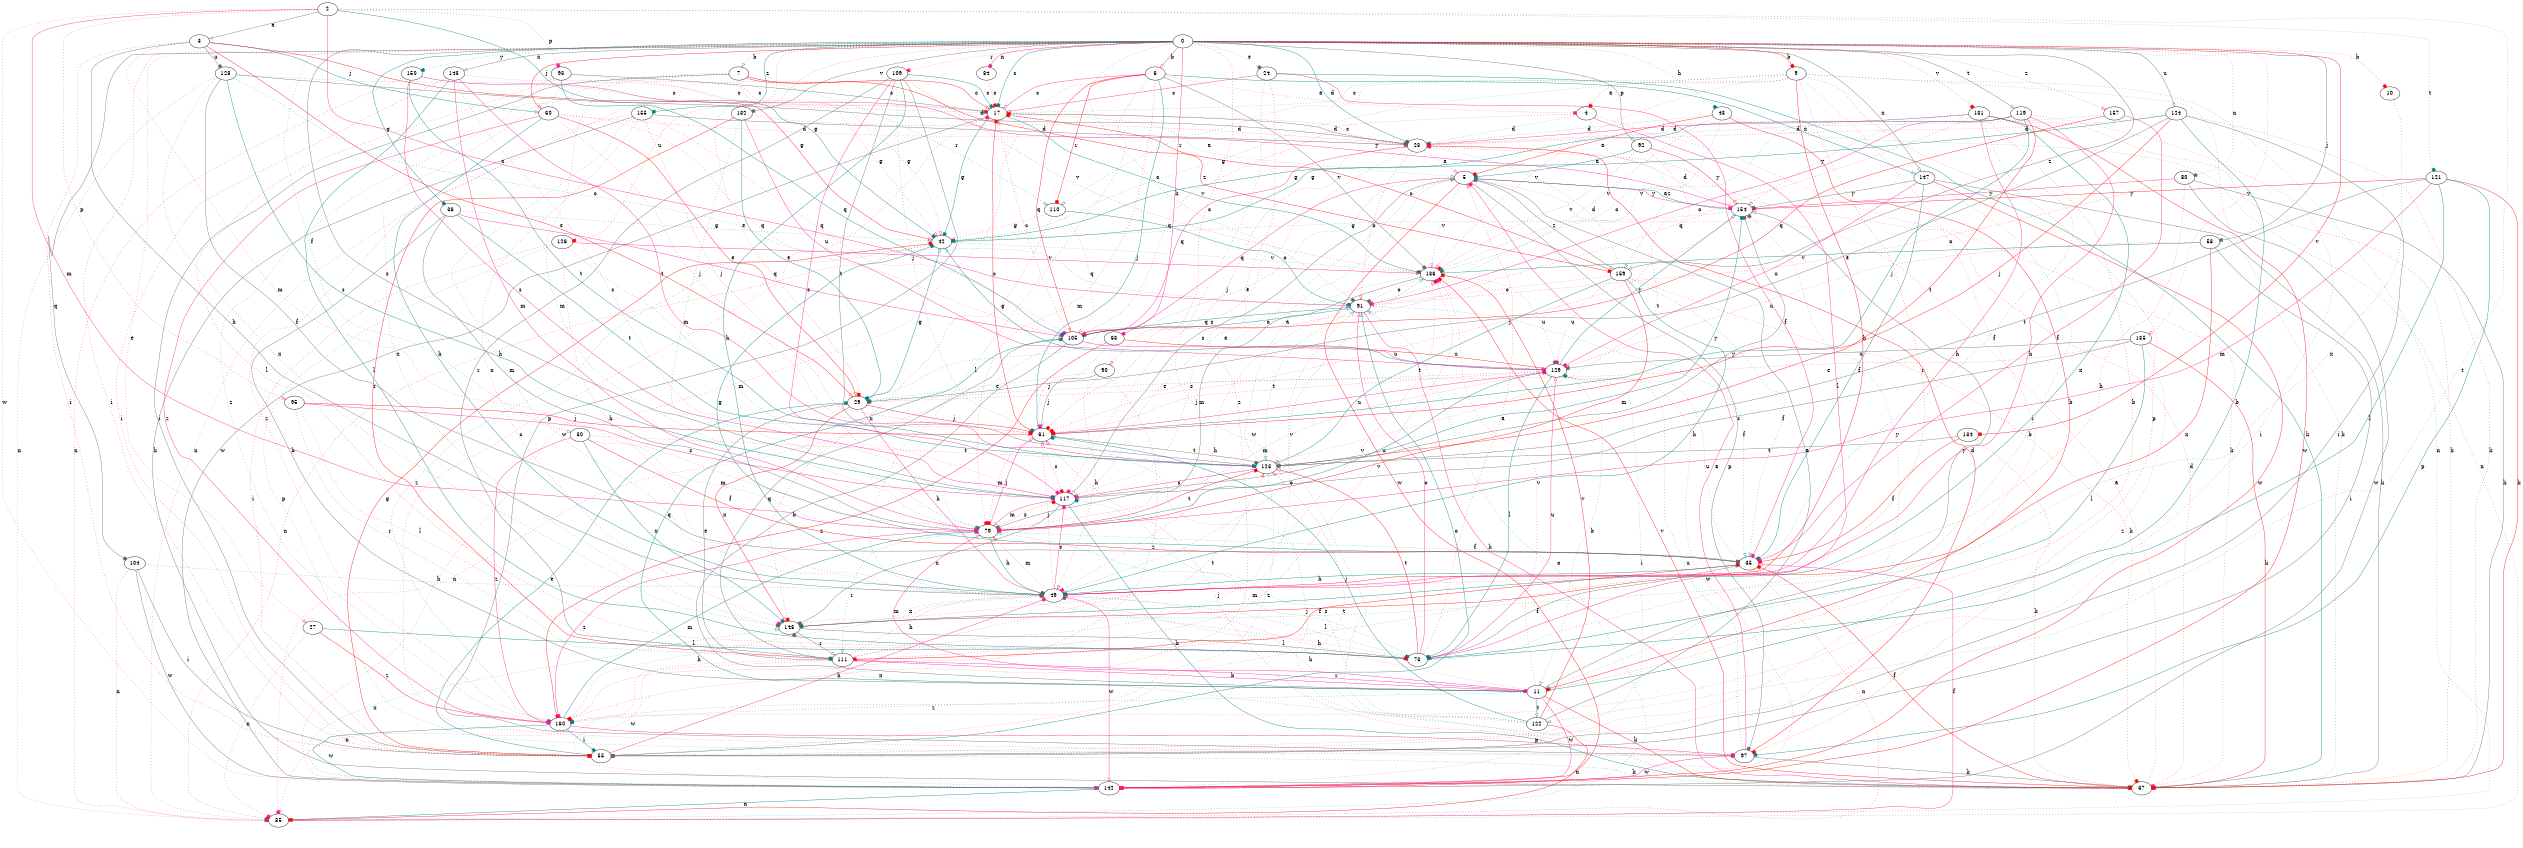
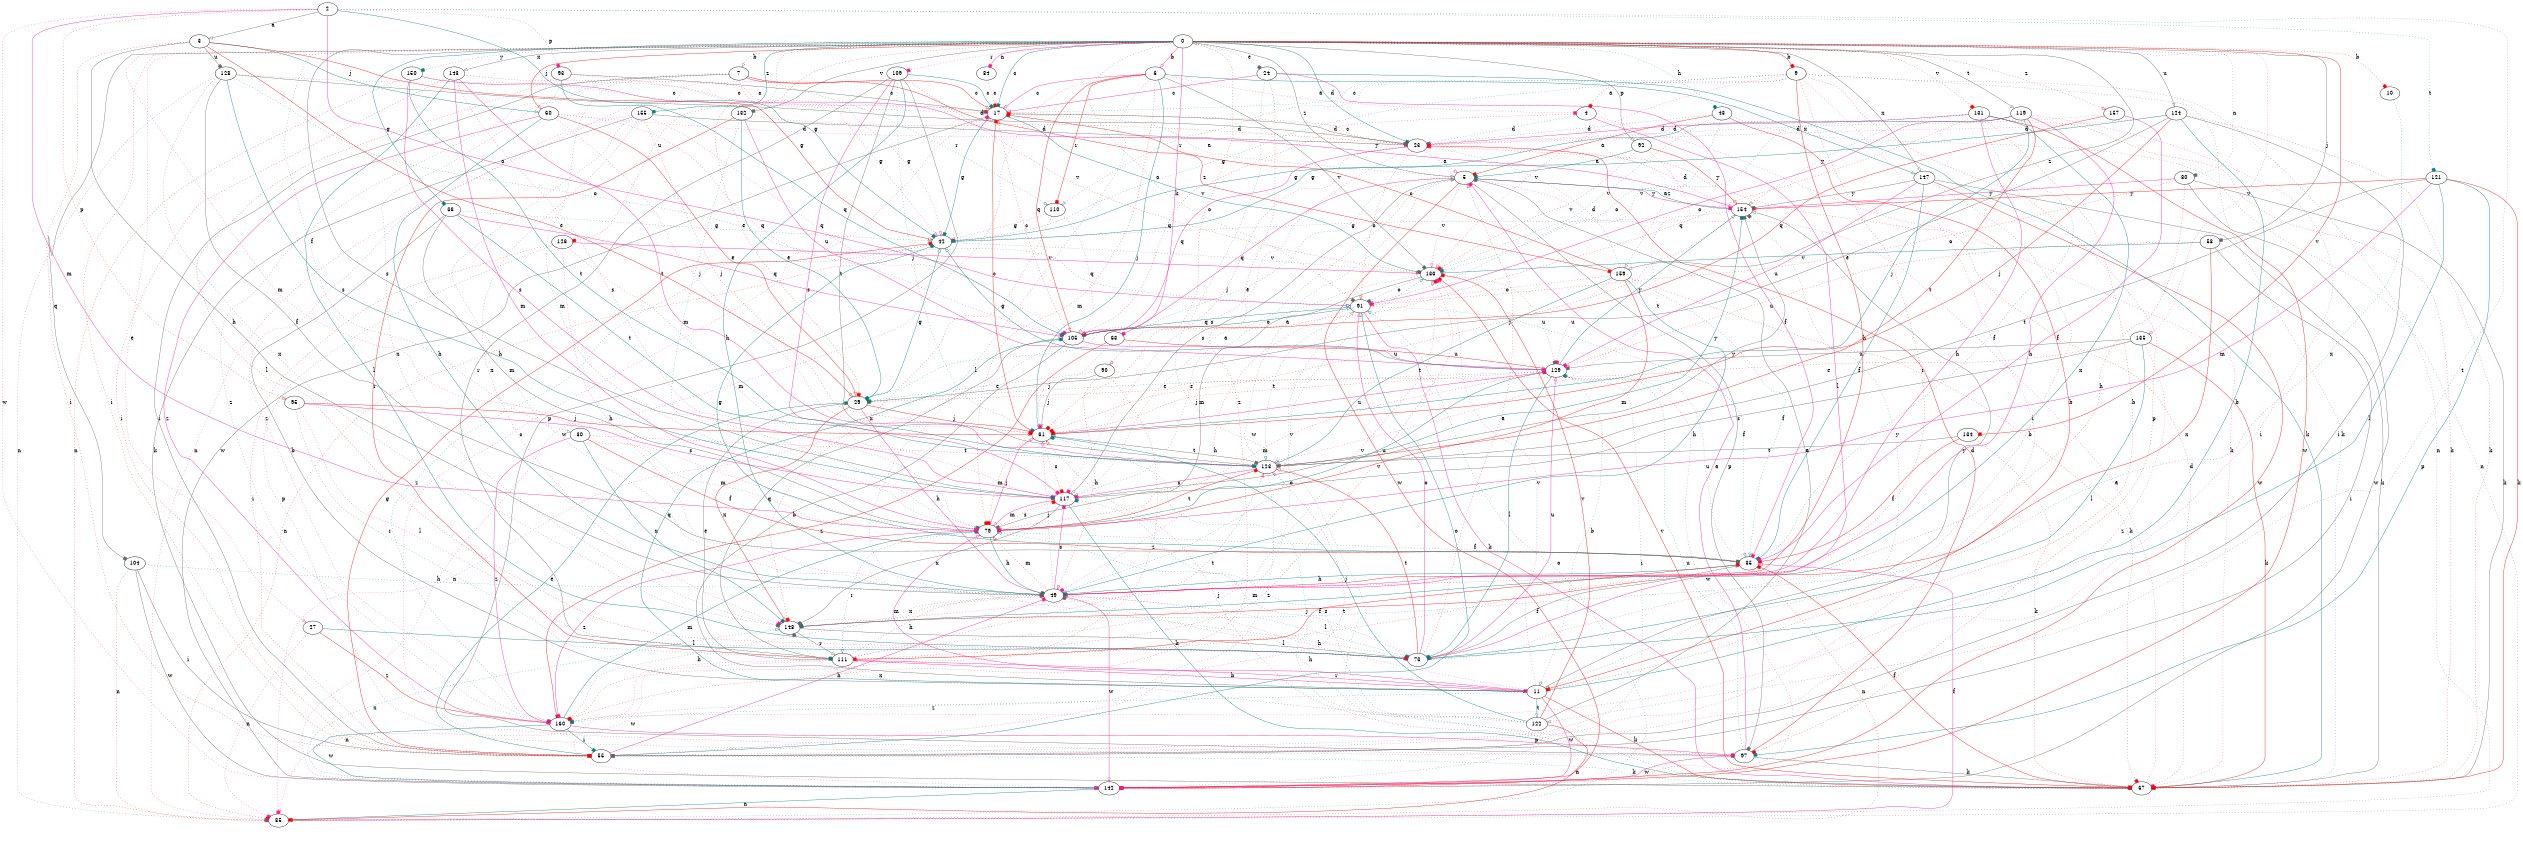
edge "5" -> "159": now "5" -> "0"
edge "110" -> "91": removed, label "o"
